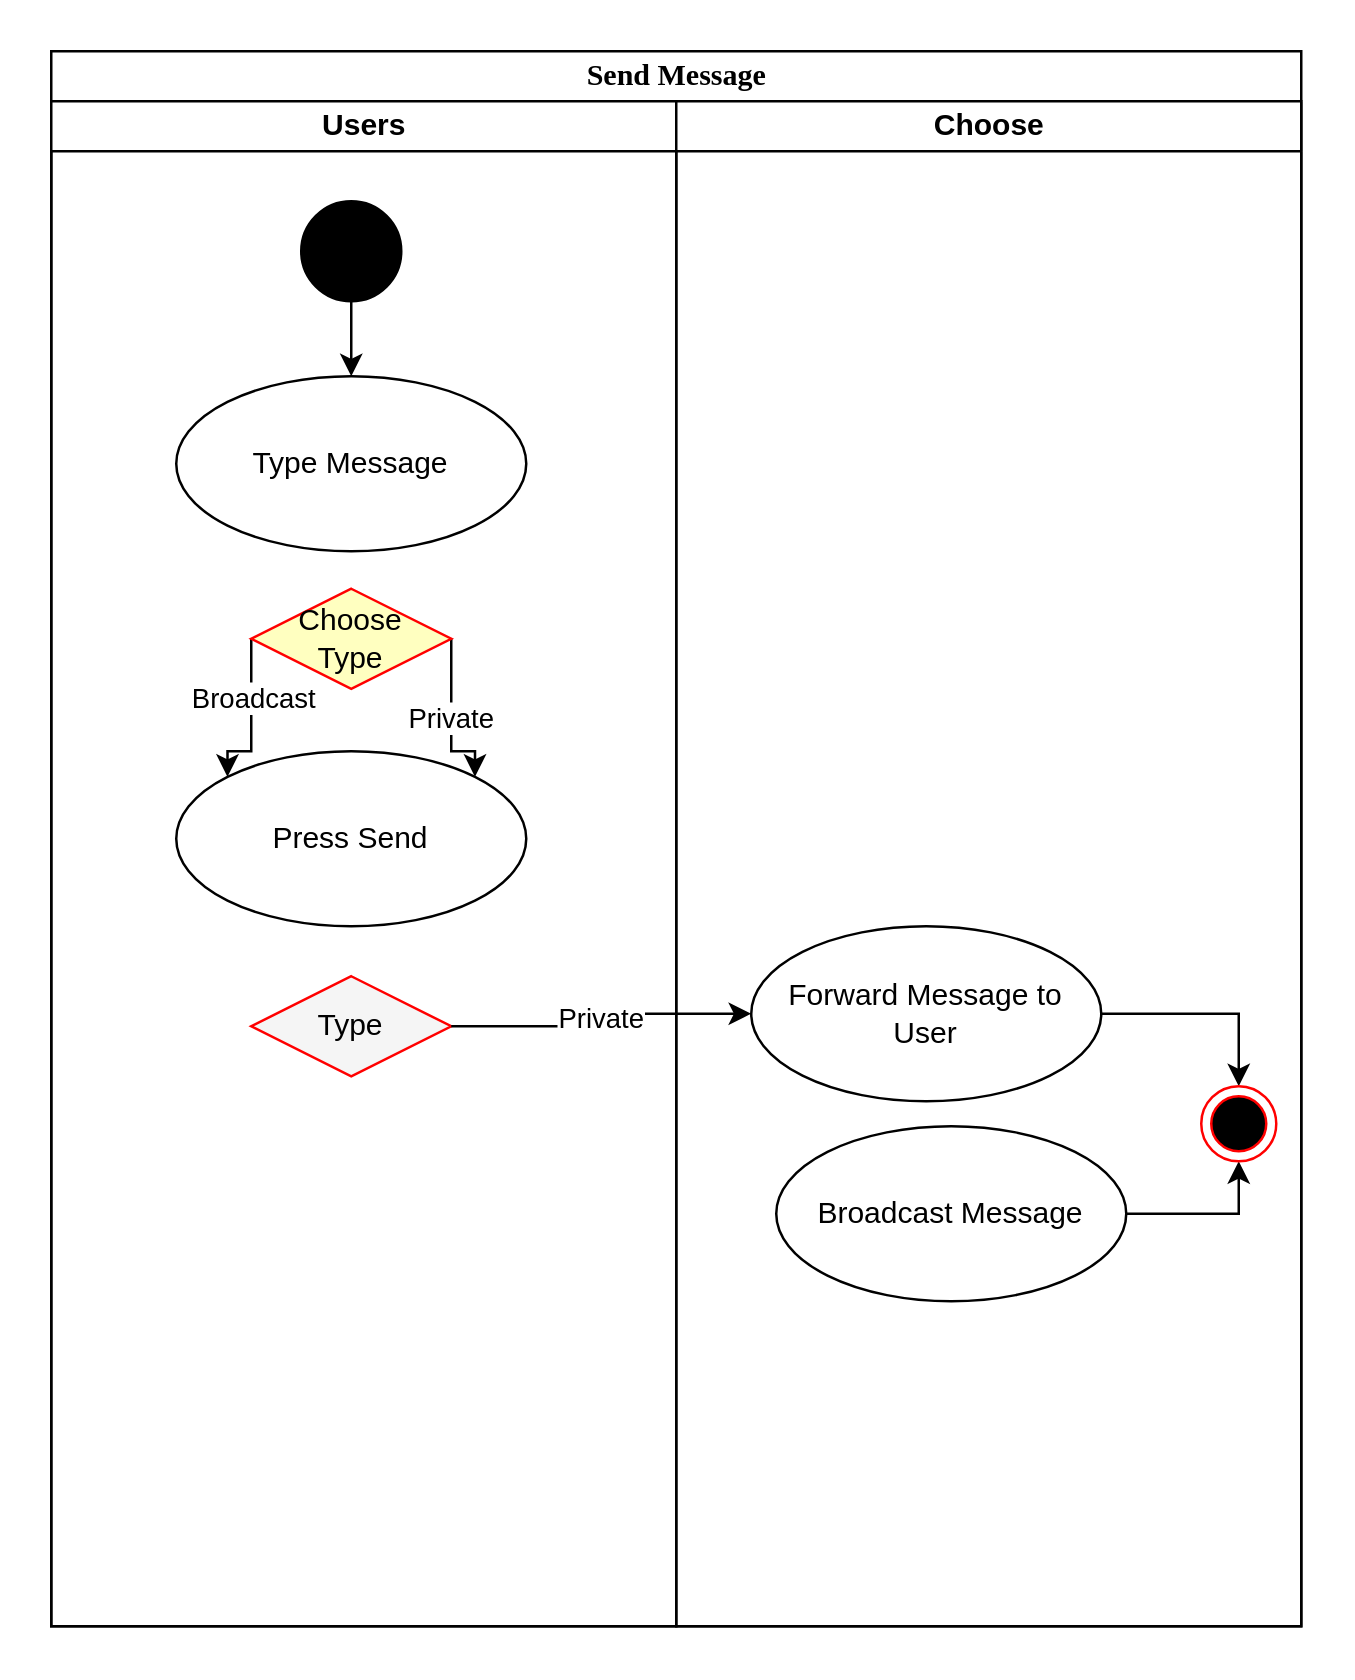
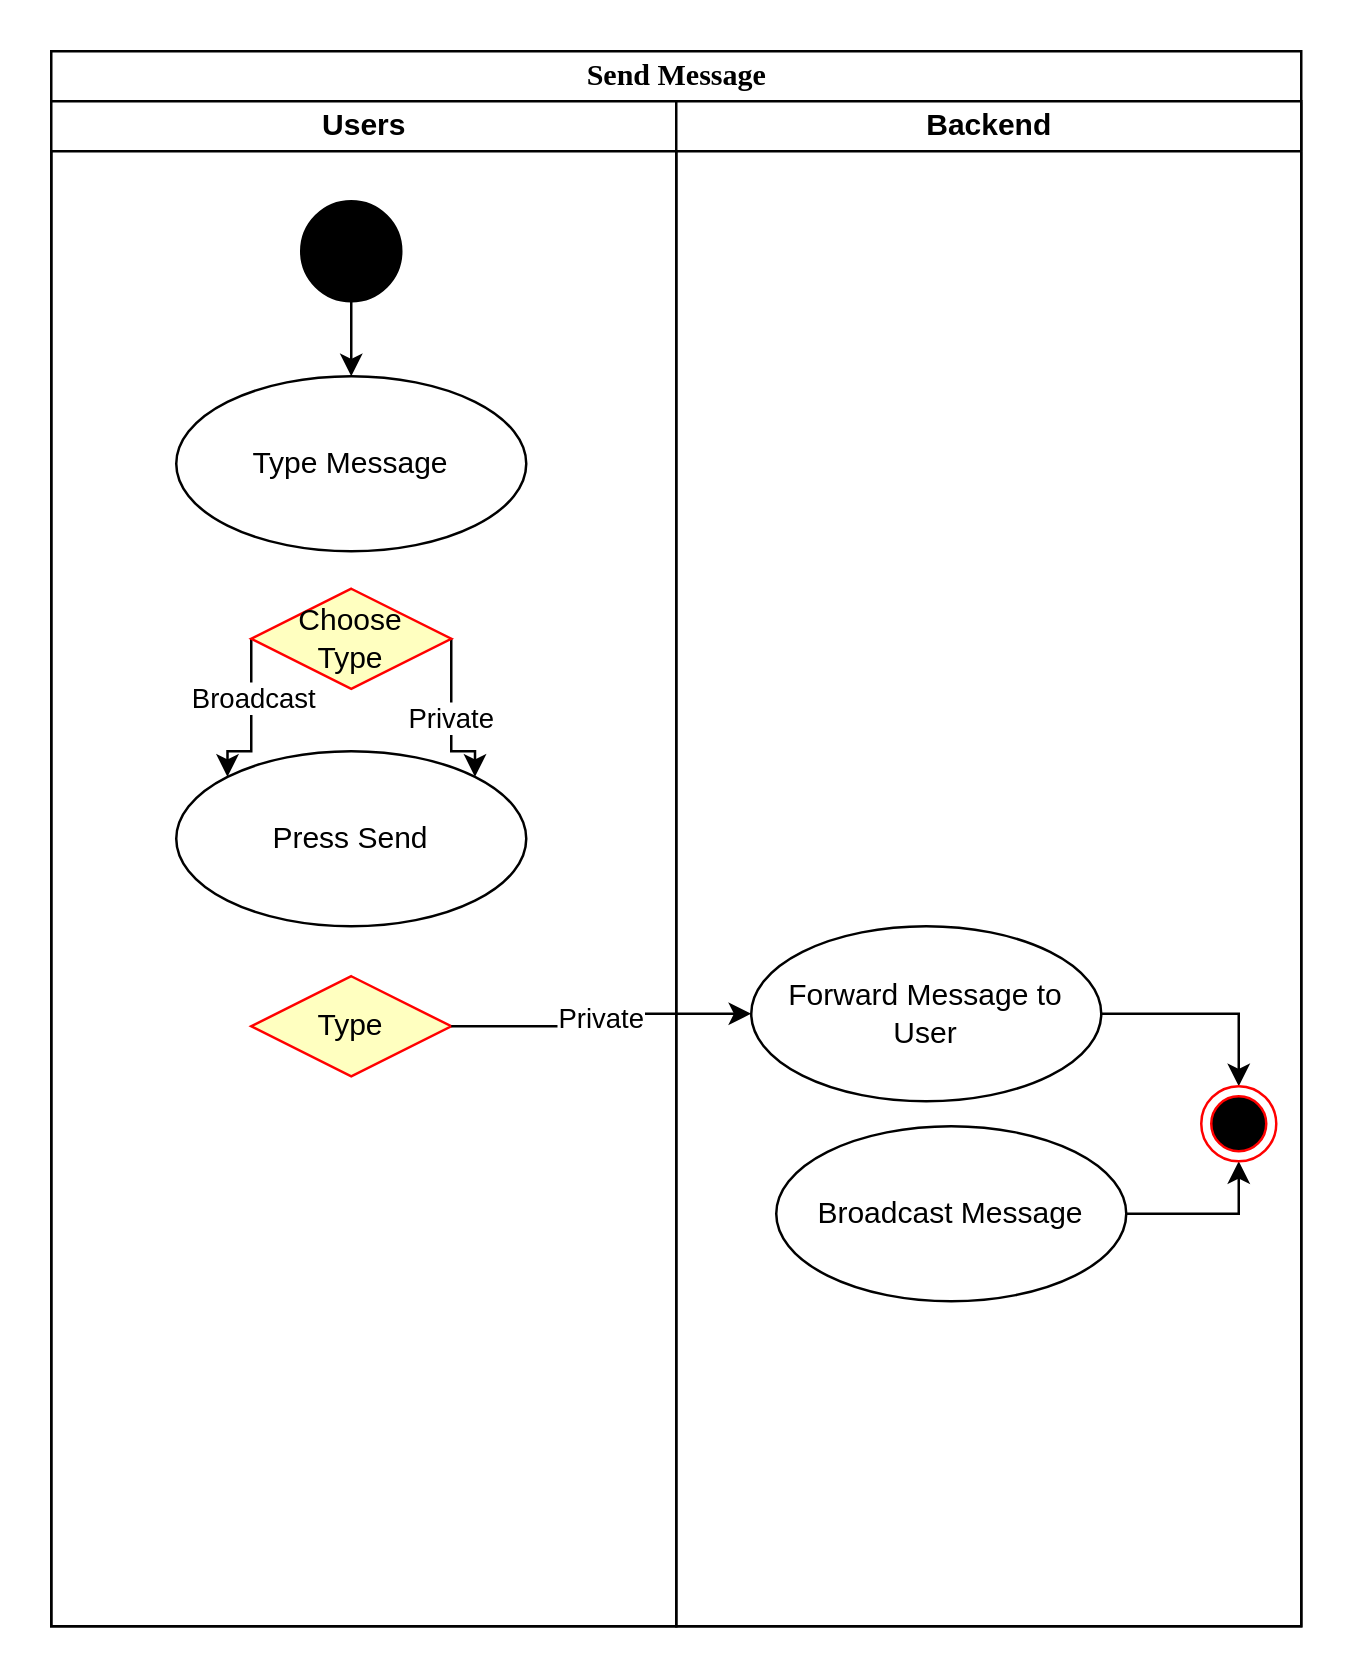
node "Choose": label "Choose" -> "Backend"
node "Type": fillcolor #f5f5f5 -> #ffffc0
